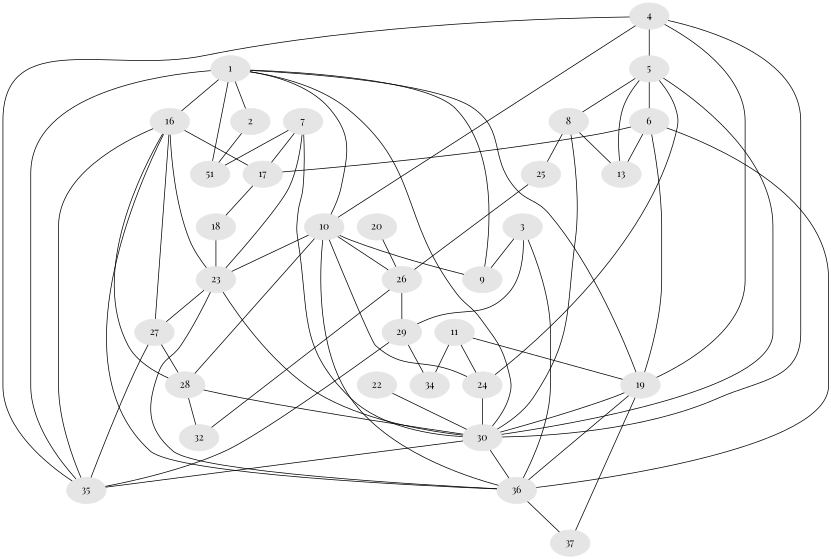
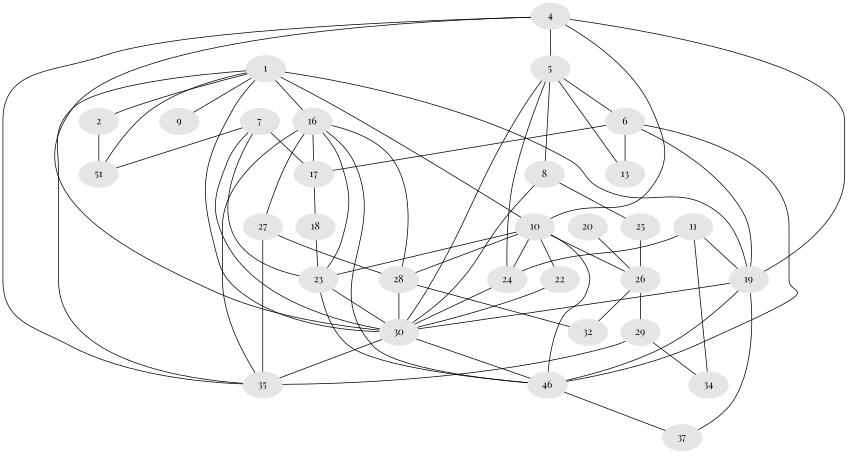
edge "8" -- "13": removed
node "3": removed
edge "10" -- "9": now "10" -- "22"
edge "23" -- "27": removed
node "36": label "36" -> "46"
